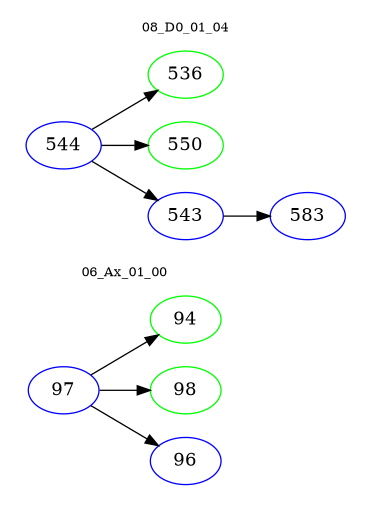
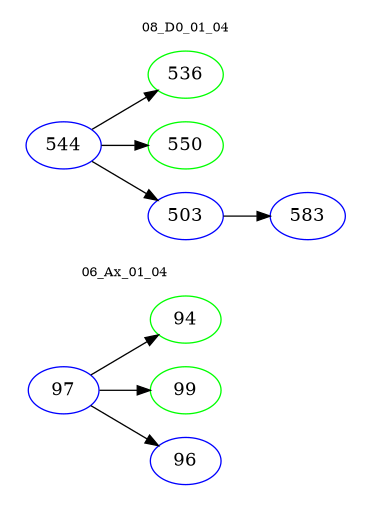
node "543": label "543" -> "503"
cluster "06_Ax_01_00": label "06_Ax_01_00" -> "06_Ax_01_04"
node "98": label "98" -> "99"
